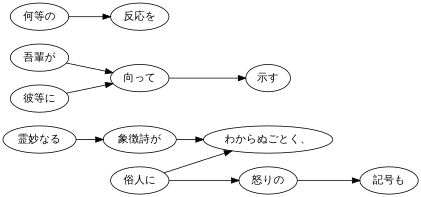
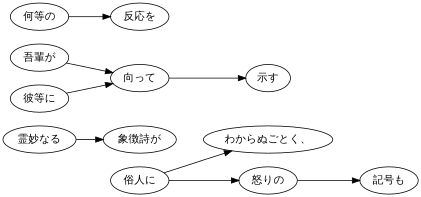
edge "象徴詩が" -> "わからぬごとく、": removed
